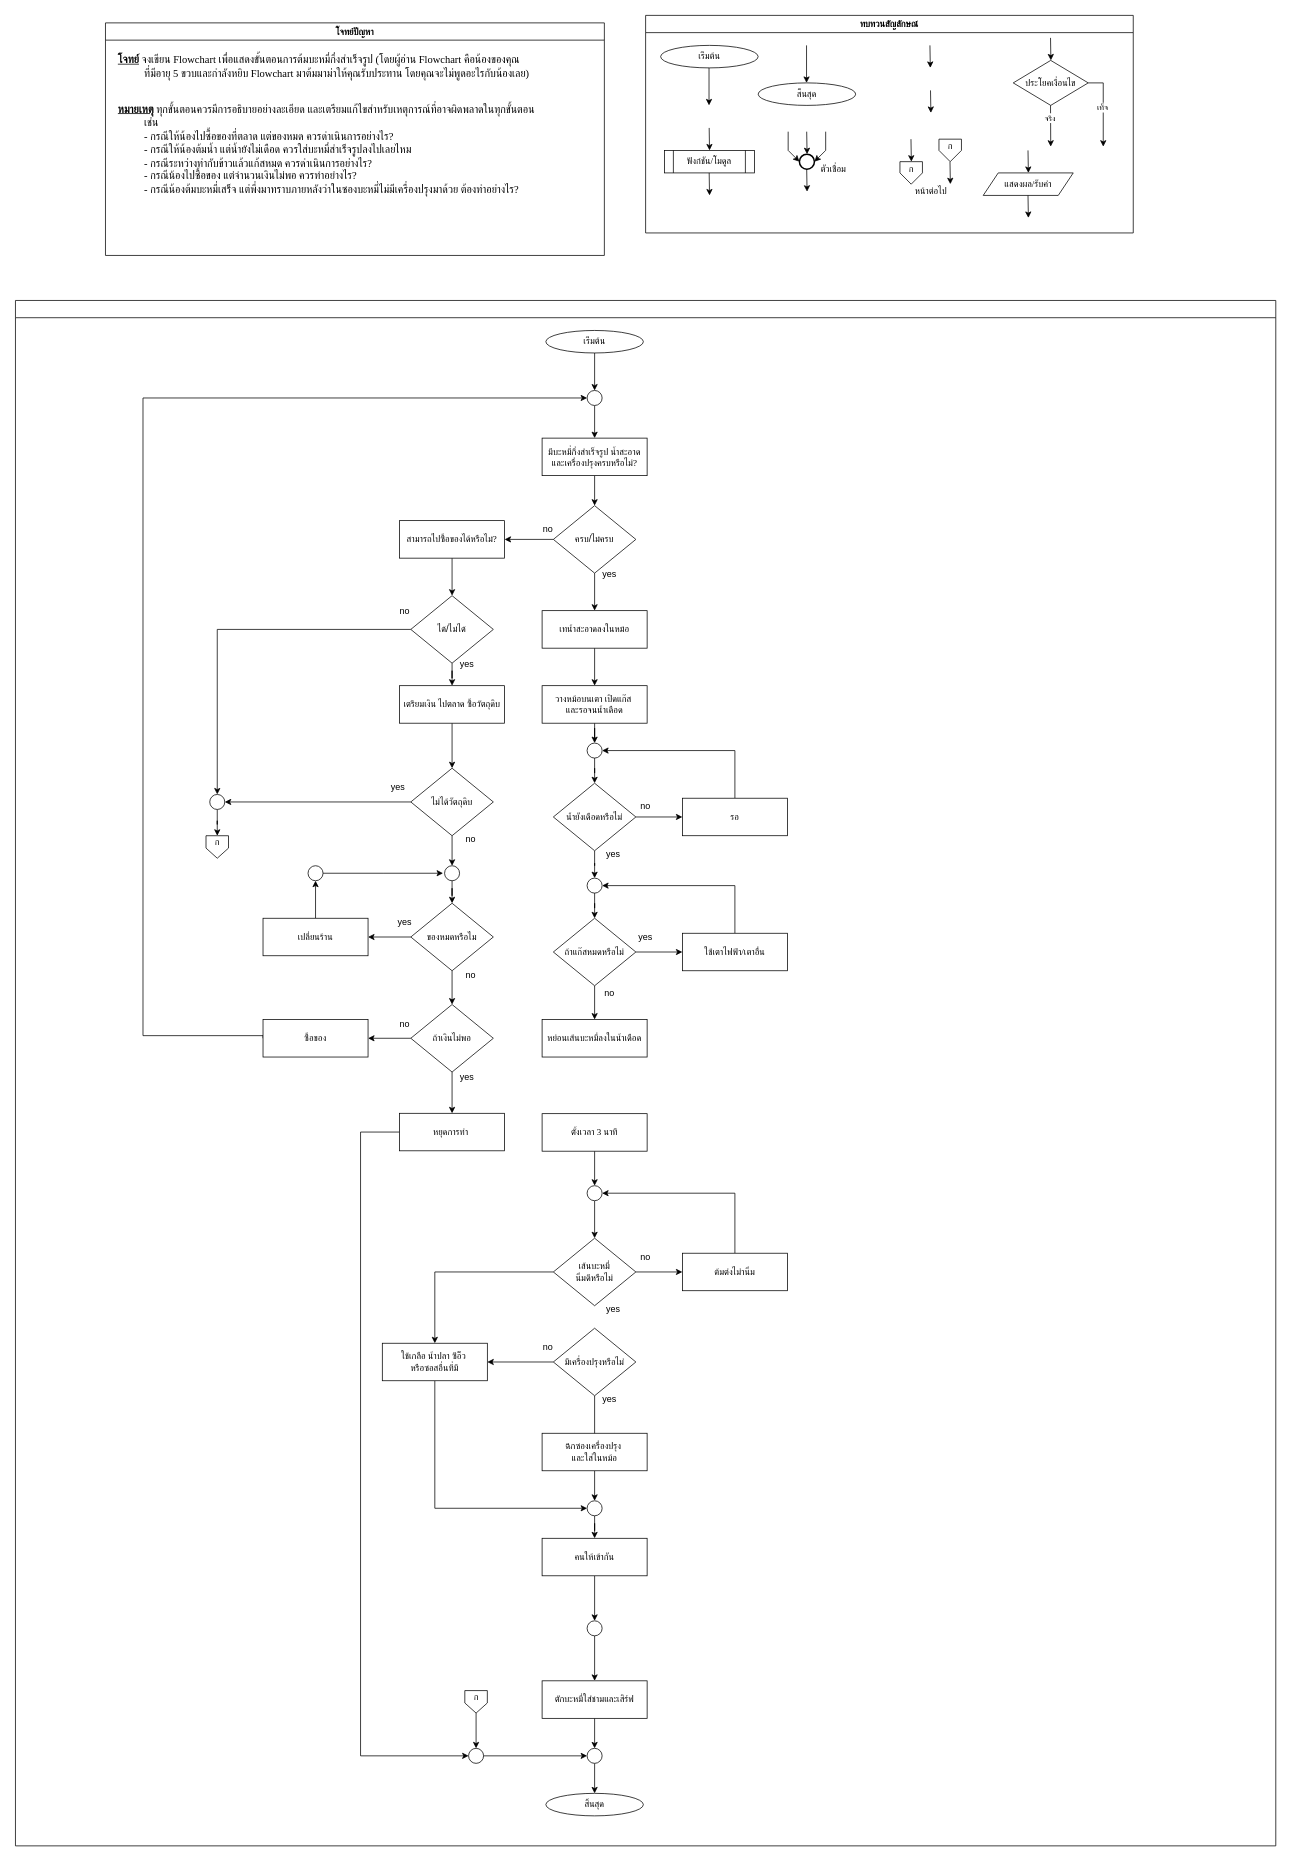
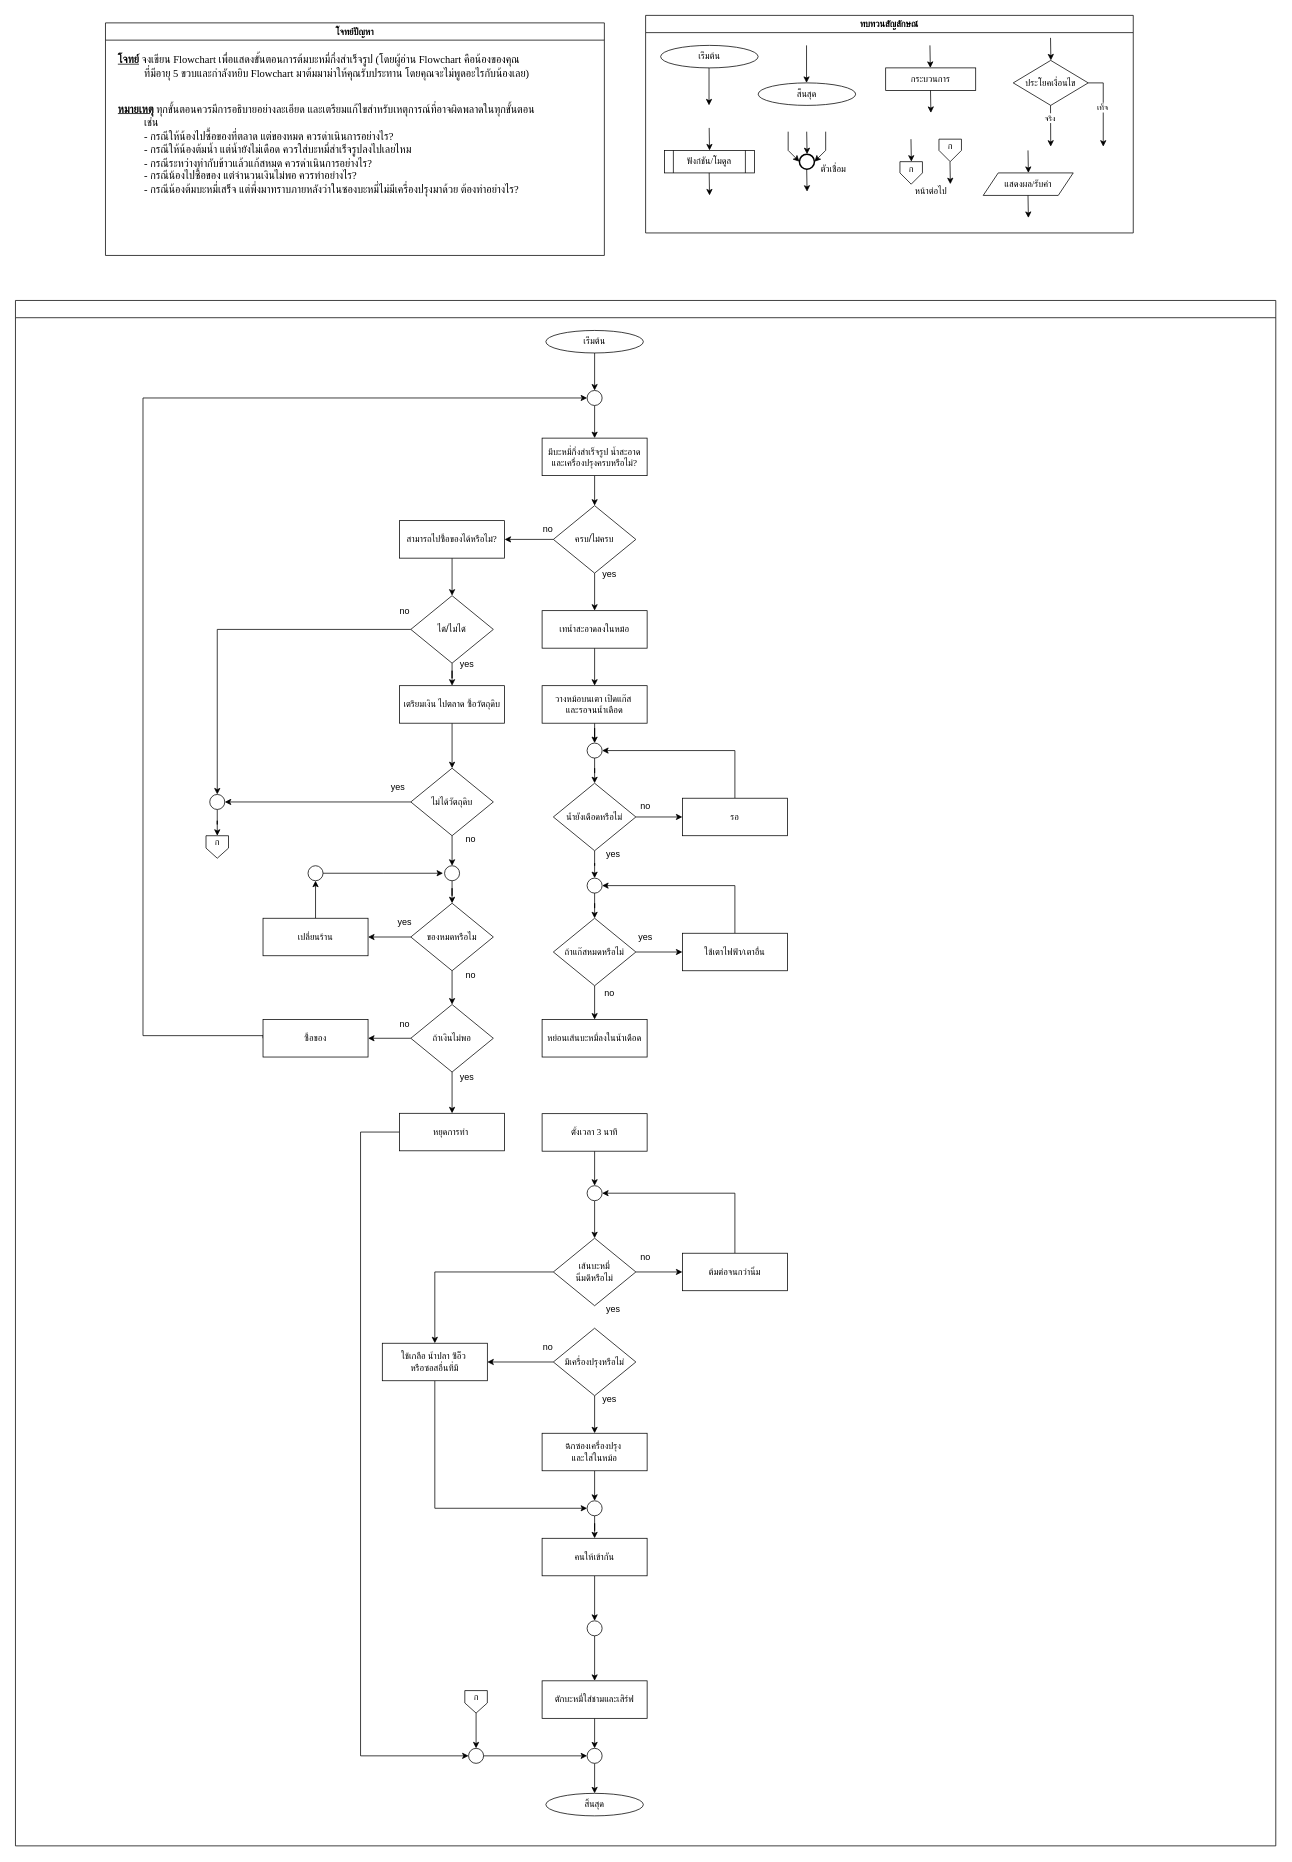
node "กระบวนการ": added
node "ต้มต่งไม่านิ่ม": label "ต้มต่งไม่านิ่ม" -> "ต้มต่อจนกว่านิ่ม"
edge "มีเครื่องปรุงหรือไม่" -- "ฉีกซองเครื่องปรุง และใส่ในหม้อ": arrowhead none -> classic
